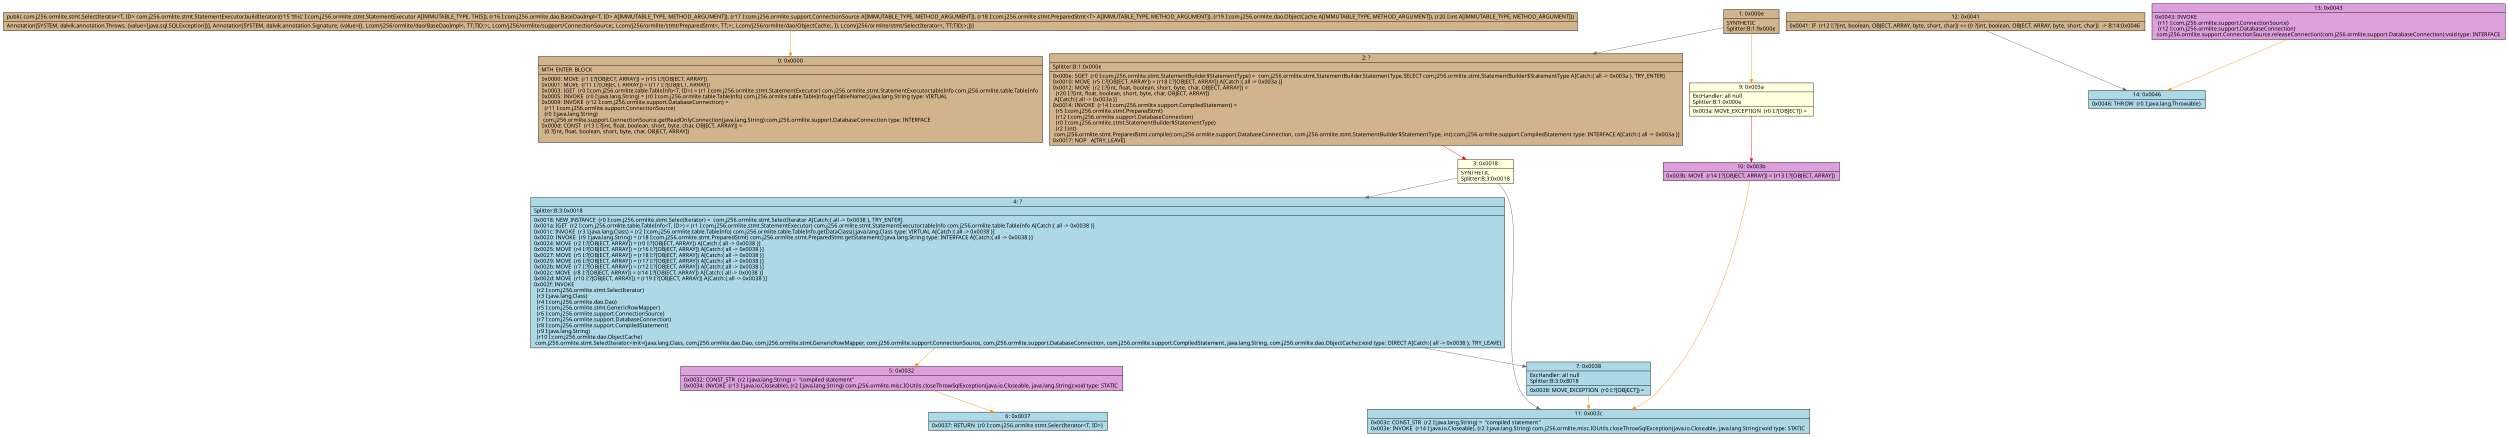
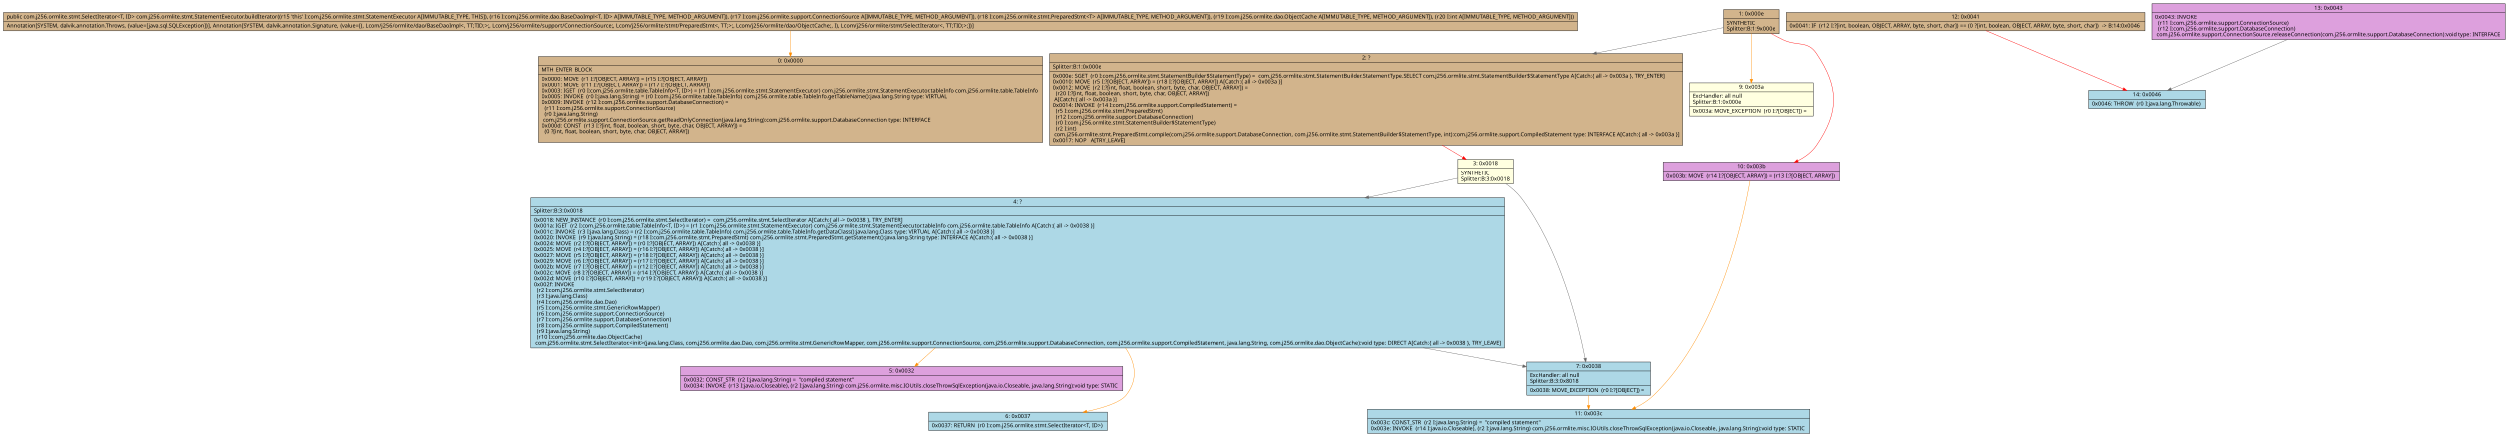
edge "12: 0x0041" -> "14: 0x0046": color gray40 -> red
edge "13: 0x0043" -> "14: 0x0046": color darkorange -> gray40
edge "9: 0x003a" -> "10: 0x003b": now "1: 0x000e" -> "10: 0x003b"
edge "3: 0x0018" -> "11: 0x003c": now "3: 0x0018" -> "7: 0x0038"
edge "5: 0x0032" -> "6: 0x0037": now "4: ?" -> "6: 0x0037"
